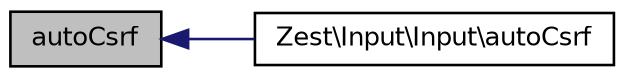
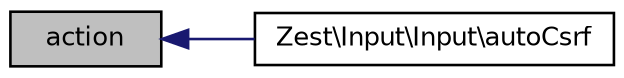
node "autoCsrf": label "autoCsrf" -> "action"
